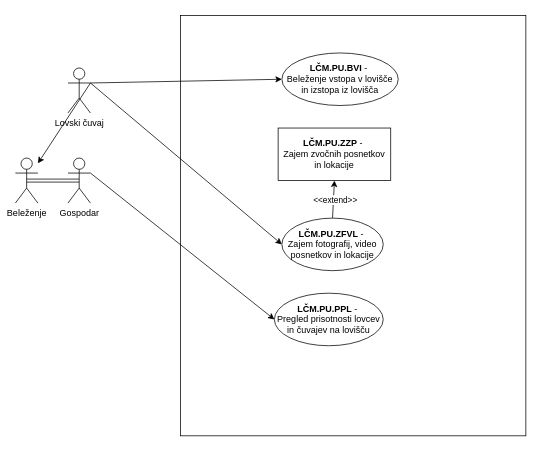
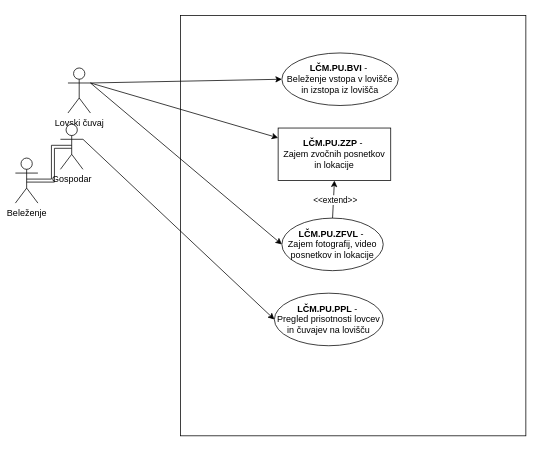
edge "Lovski čuvaj" -> "Beleženje": now "Lovski čuvaj" -> "LČM.PU.ZZP - Zajem zvočnih posnetkov in lokacije"
node "Gospodar": moved (79, 180) -> (72, 147)
